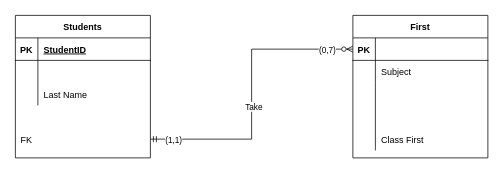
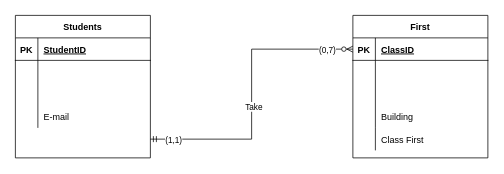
node "ClassID": added
node "Subject": removed
node "Last Name": removed
node "E-mail": added
node "Building": added
node "FK": removed
